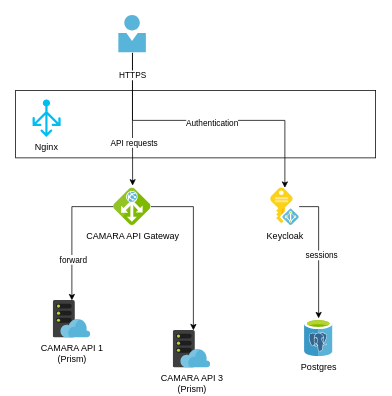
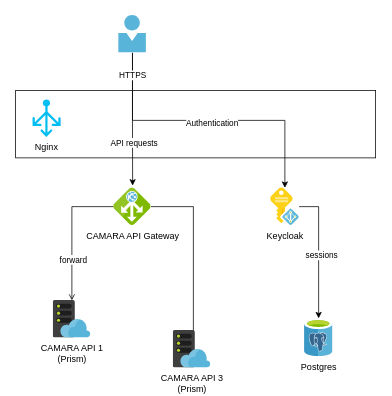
edge "CAMARA API Gateway" -> "CAMARA API 1 (Prism)": arrowhead classic -> open
edge "CAMARA API Gateway" -> "CAMARA API 3 (Prism)": arrowhead classic -> none
